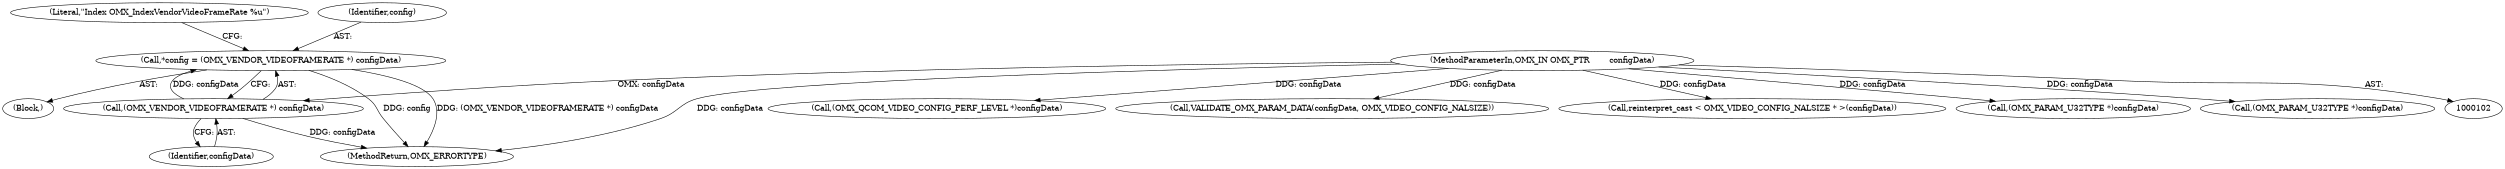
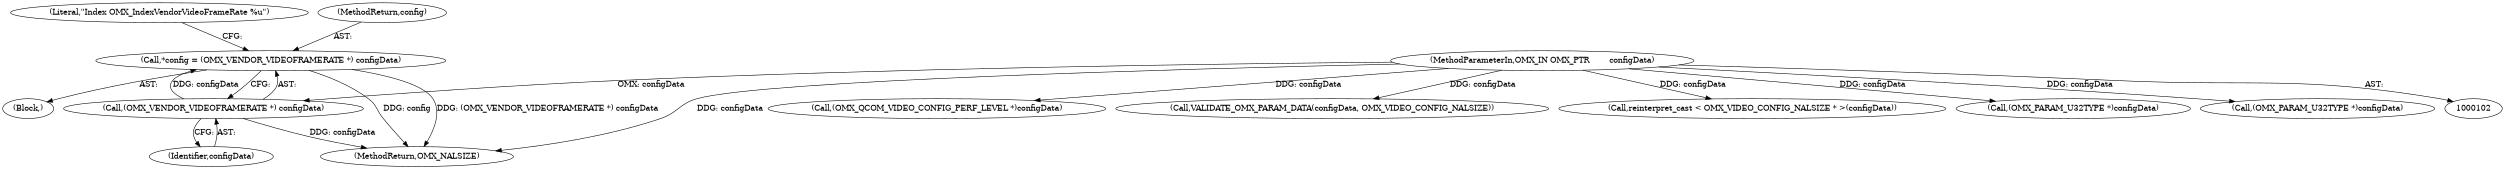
node "(Identifier,config)": label "(Identifier,config)" -> "(MethodReturn,config)"
node "(MethodReturn,OMX_ERRORTYPE)": label "(MethodReturn,OMX_ERRORTYPE)" -> "(MethodReturn,OMX_NALSIZE)"
